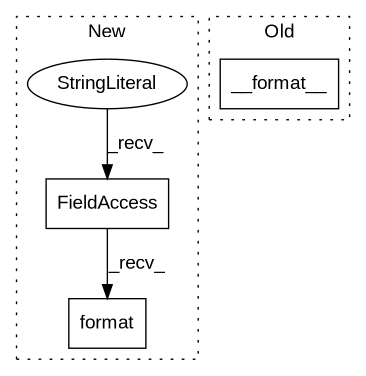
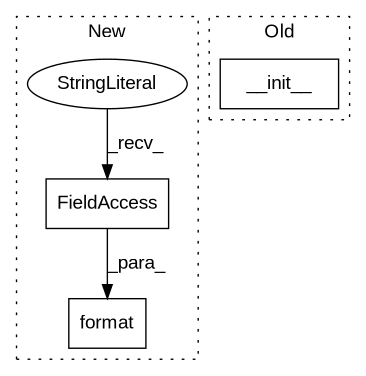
node "__format__": label "__format__" -> "__init__"
edge "FieldAccess" -> "format": label "_recv_" -> "_para_"
